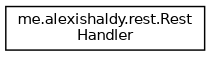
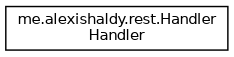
node "me.alexishaldy.rest.Rest Handler": label "me.alexishaldy.rest.Rest Handler" -> "me.alexishaldy.rest.Handler Handler"
